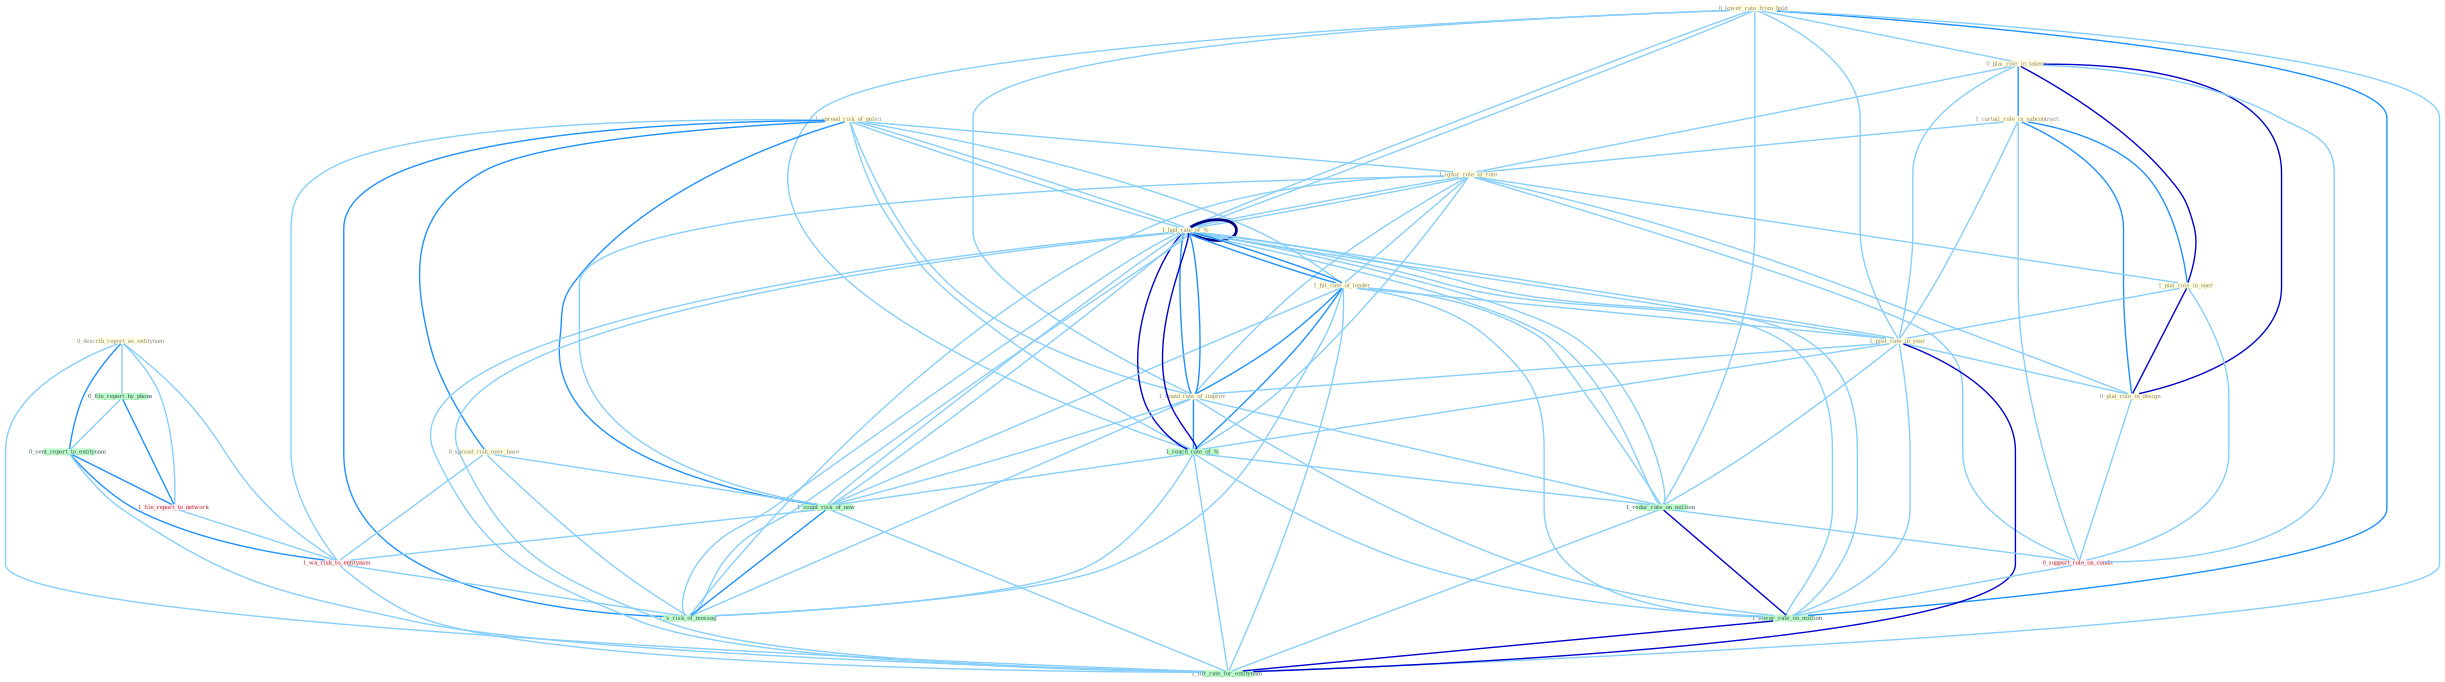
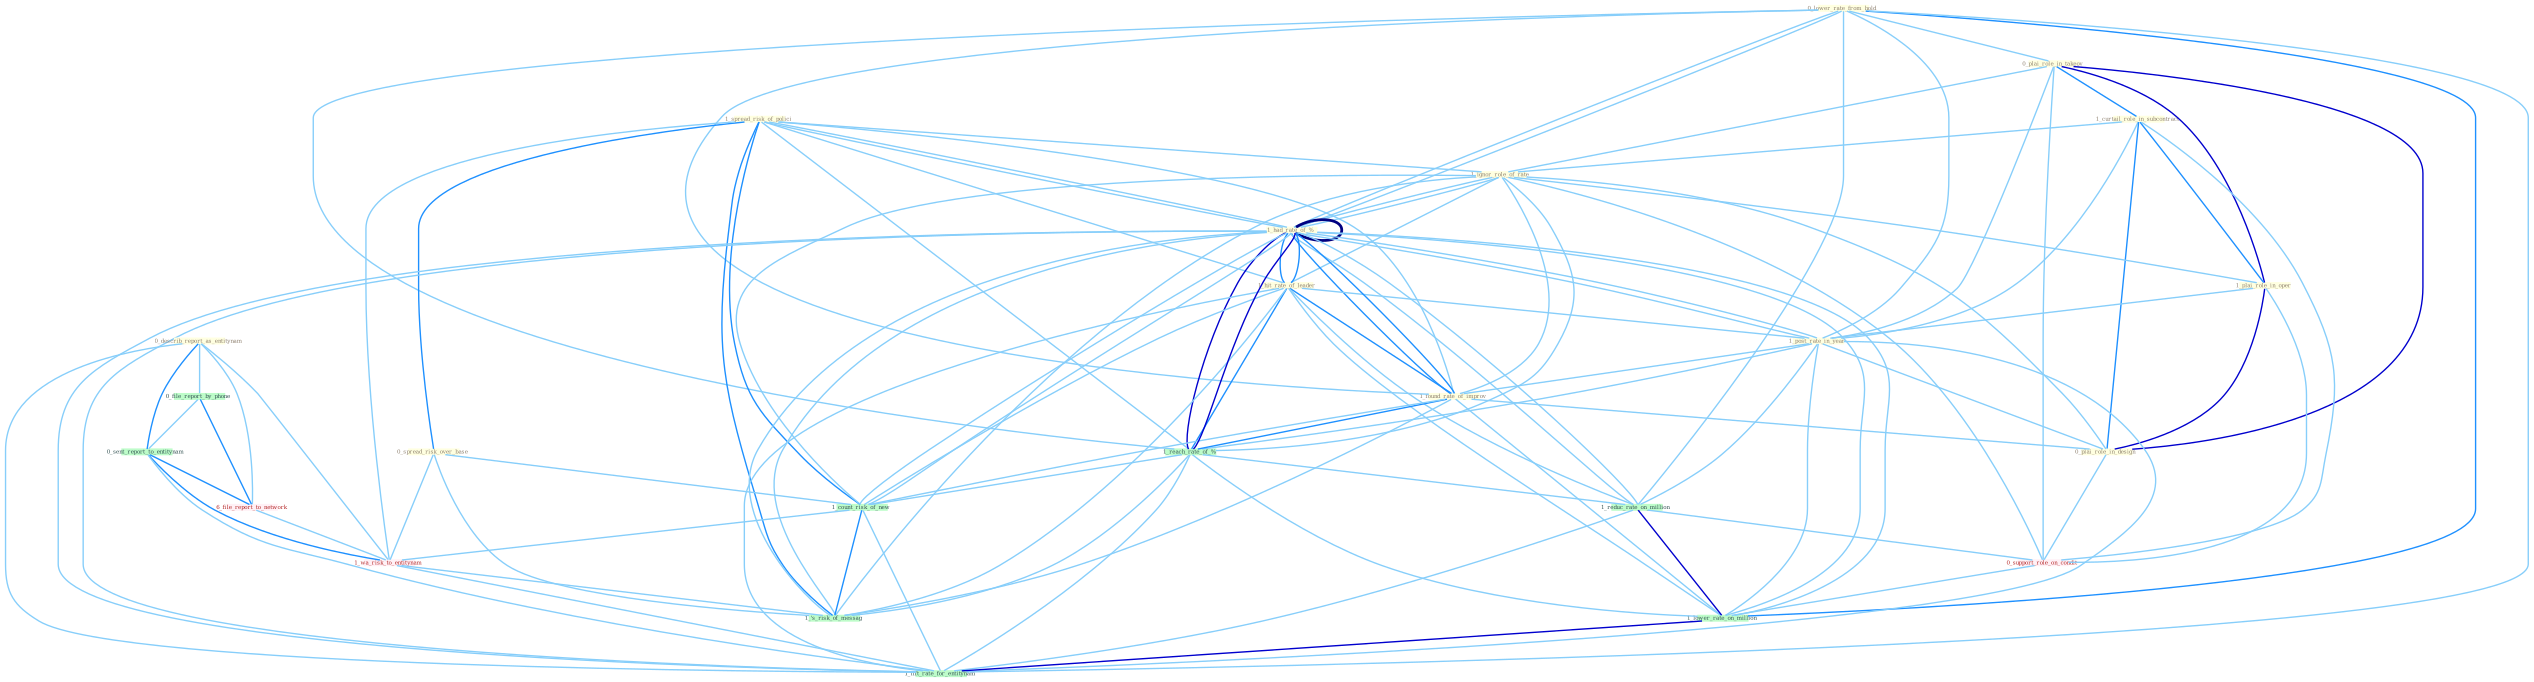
edge "1_found_rate_of_improv" -- "1_reduc_rate_on_million": now "1_found_rate_of_improv" -- "0_plai_role_in_design"
node "1_file_report_to_network": label "1_file_report_to_network" -> "6_file_report_to_network"
edge "1_post_rate_in_year" -- "1_lift_rate_for_entitynam": color #0000cd -> #87cefa
